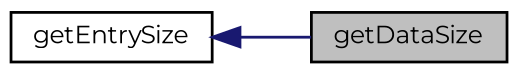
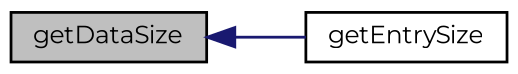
edge "getDataSize" -> "getEntrySize": reversed
